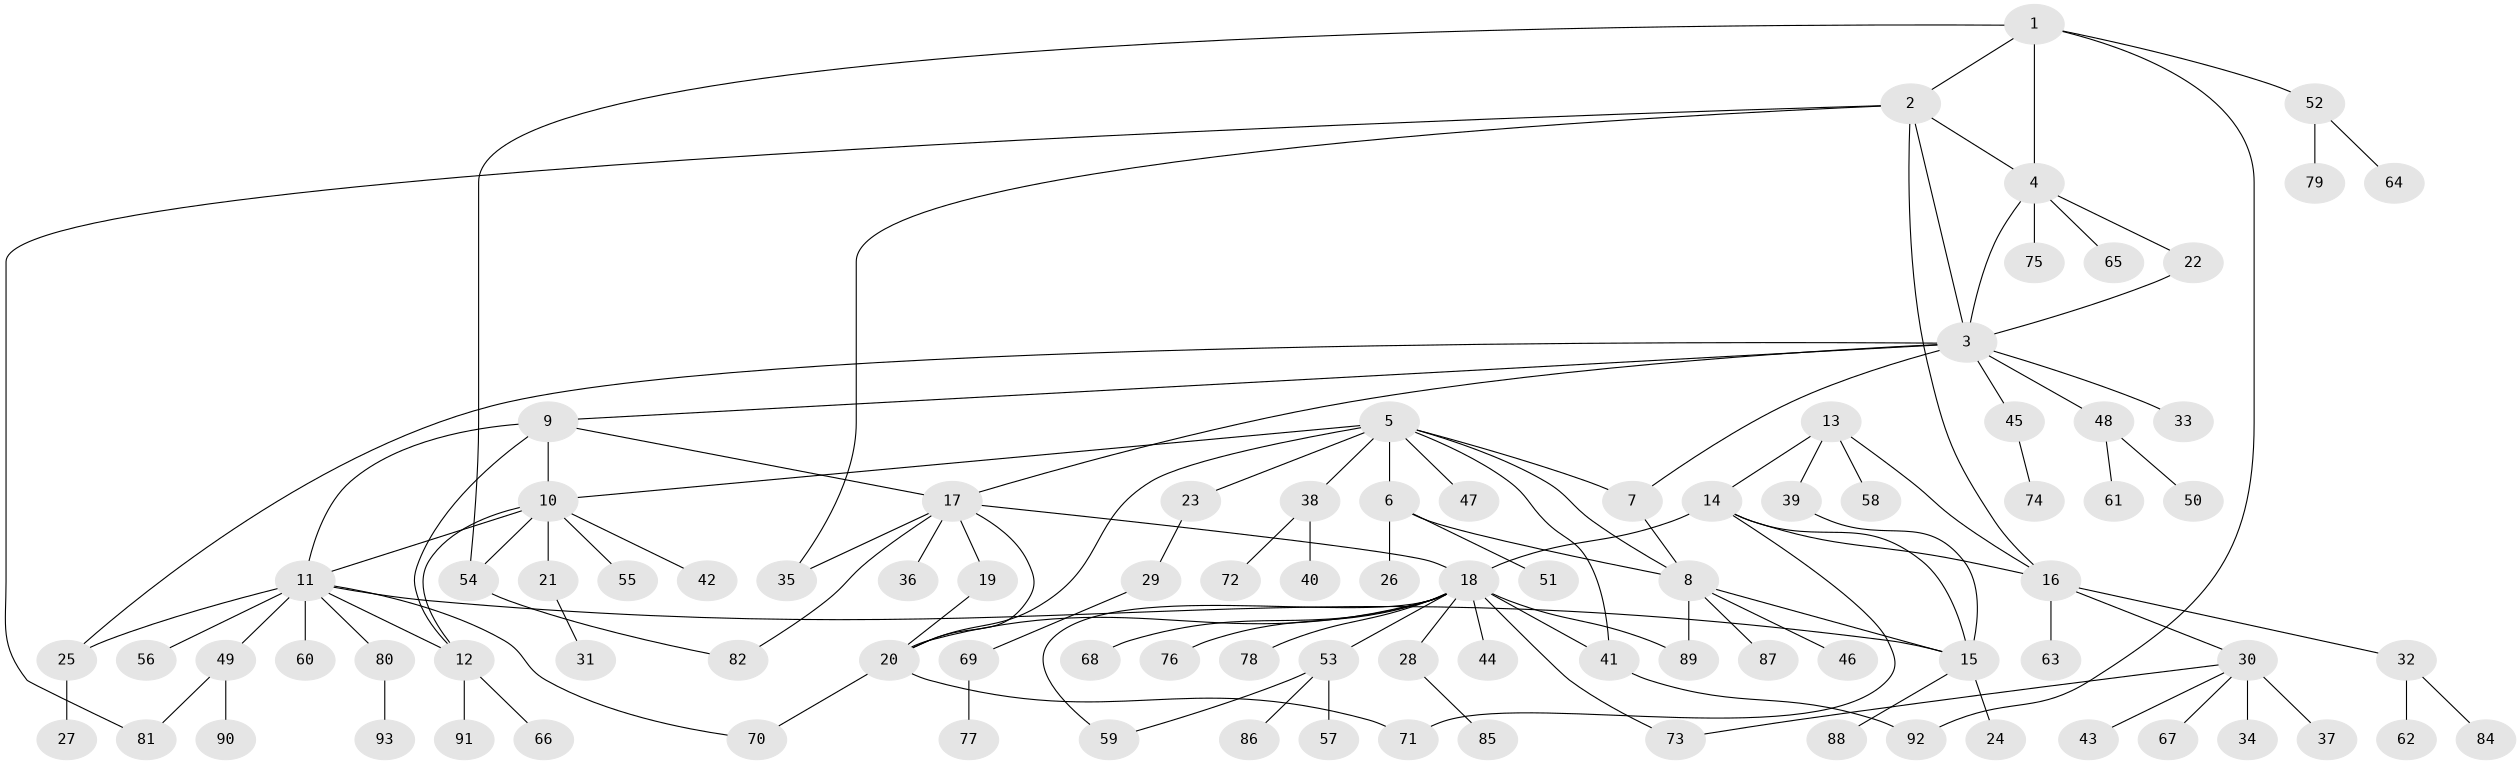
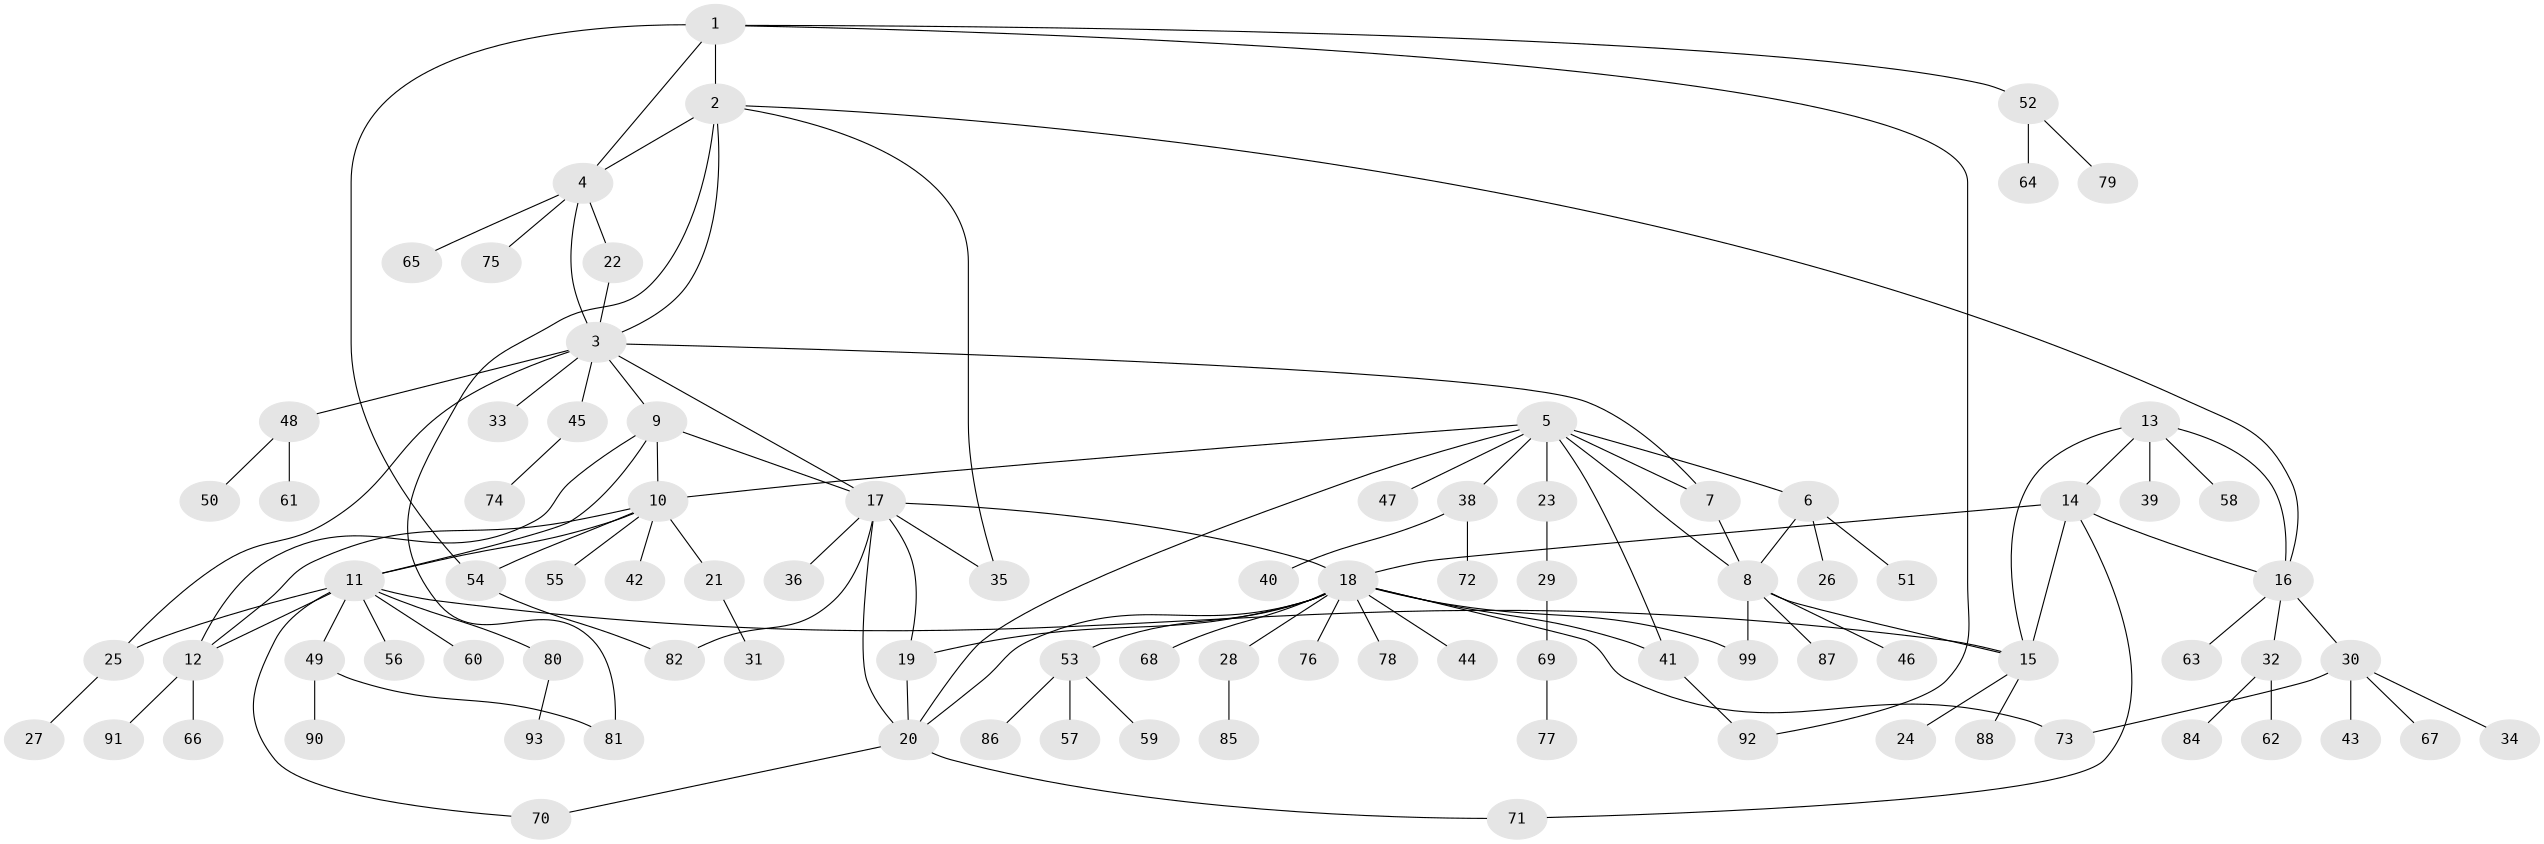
edge "39" -- "15": now "13" -- "15"
edge "18" -- "59": now "18" -- "19"
node "89": label "89" -> "99"
node "37": removed
